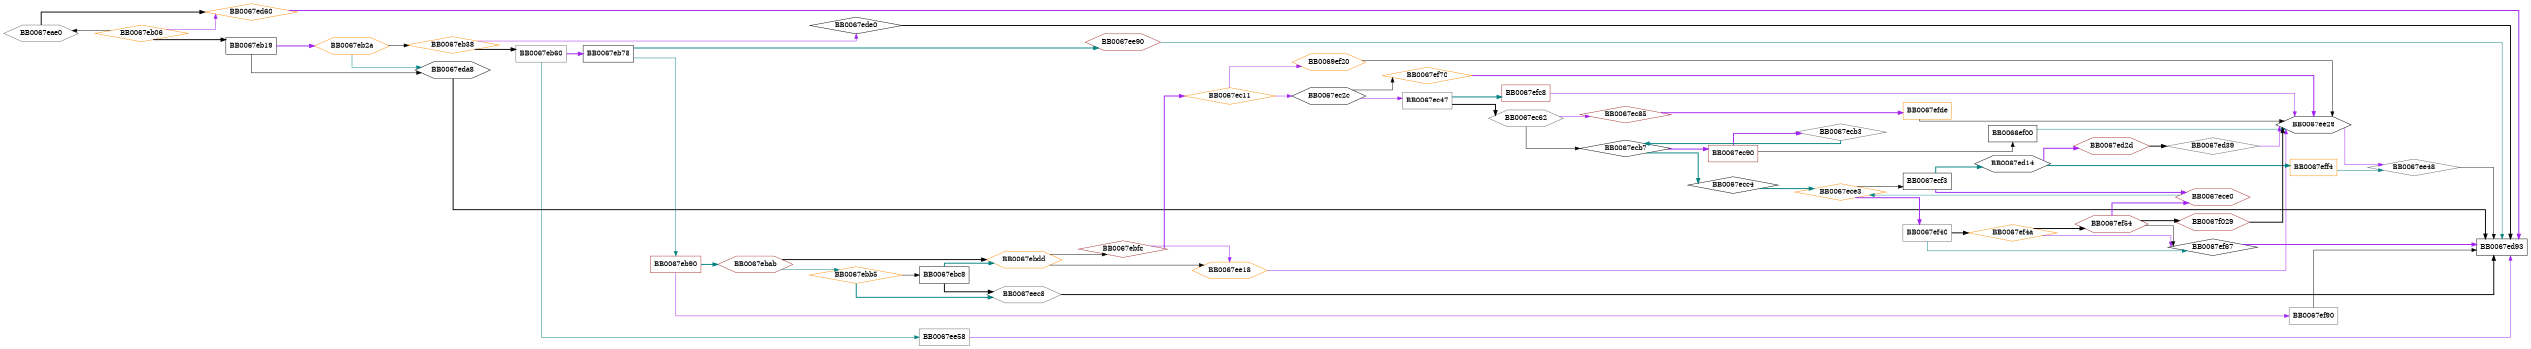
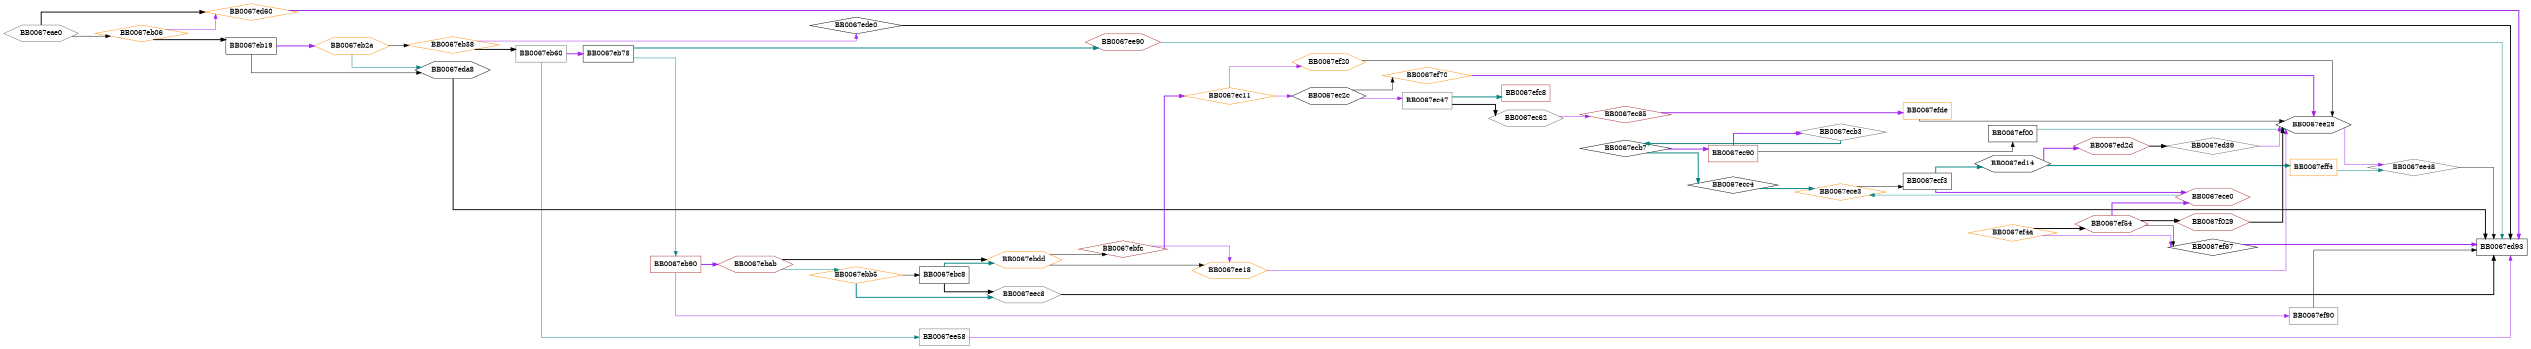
edge "BB0067eb06" -> "BB0067eae0": reversed
node "BB0069ef20": label "BB0069ef20" -> "BB0067ef20"
edge "BB0067efc8" -> "BB0067ee29": removed
node "BB0066ef00": label "BB0066ef00" -> "BB0067ef00"
edge "BB0067ec62" -> "BB0067ecb7": removed
node "BB0067ef40": removed
edge "BB0067eb90" -> "BB0067ebab": color teal -> purple
